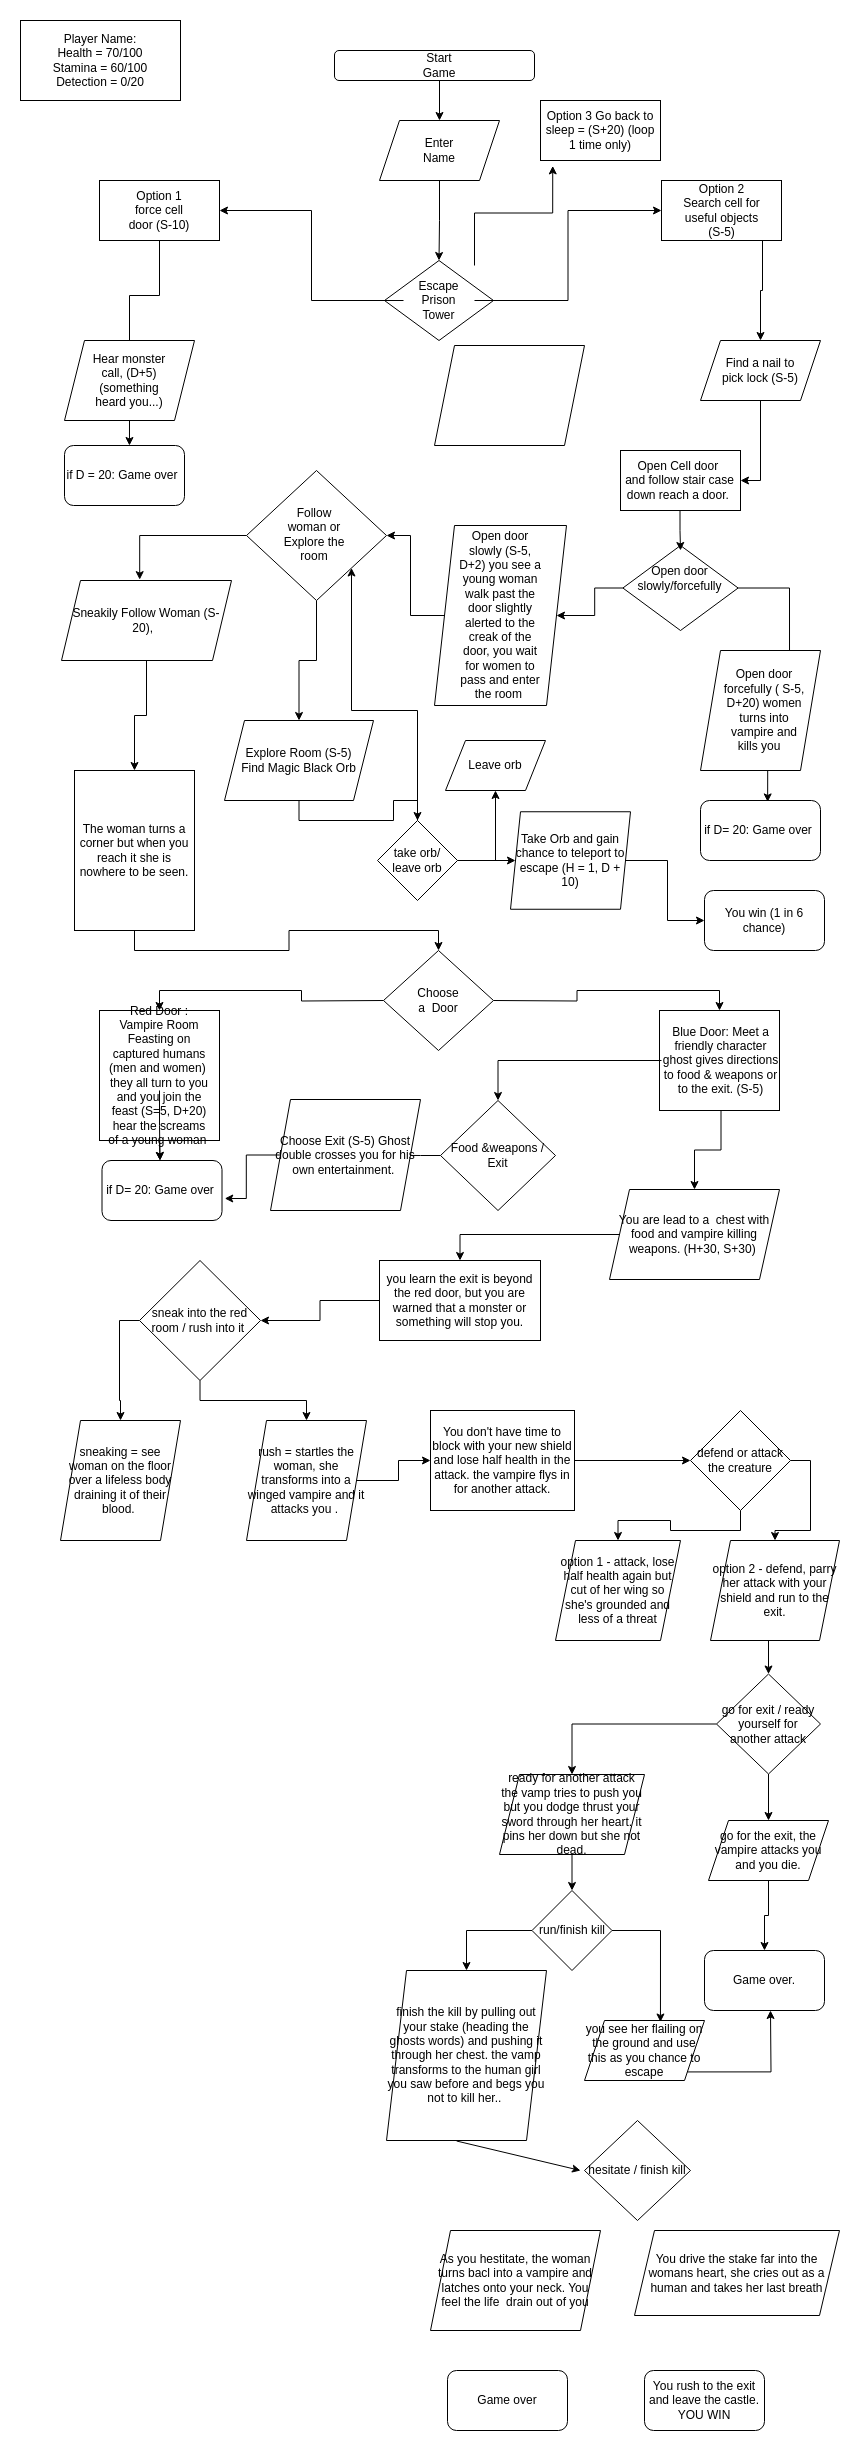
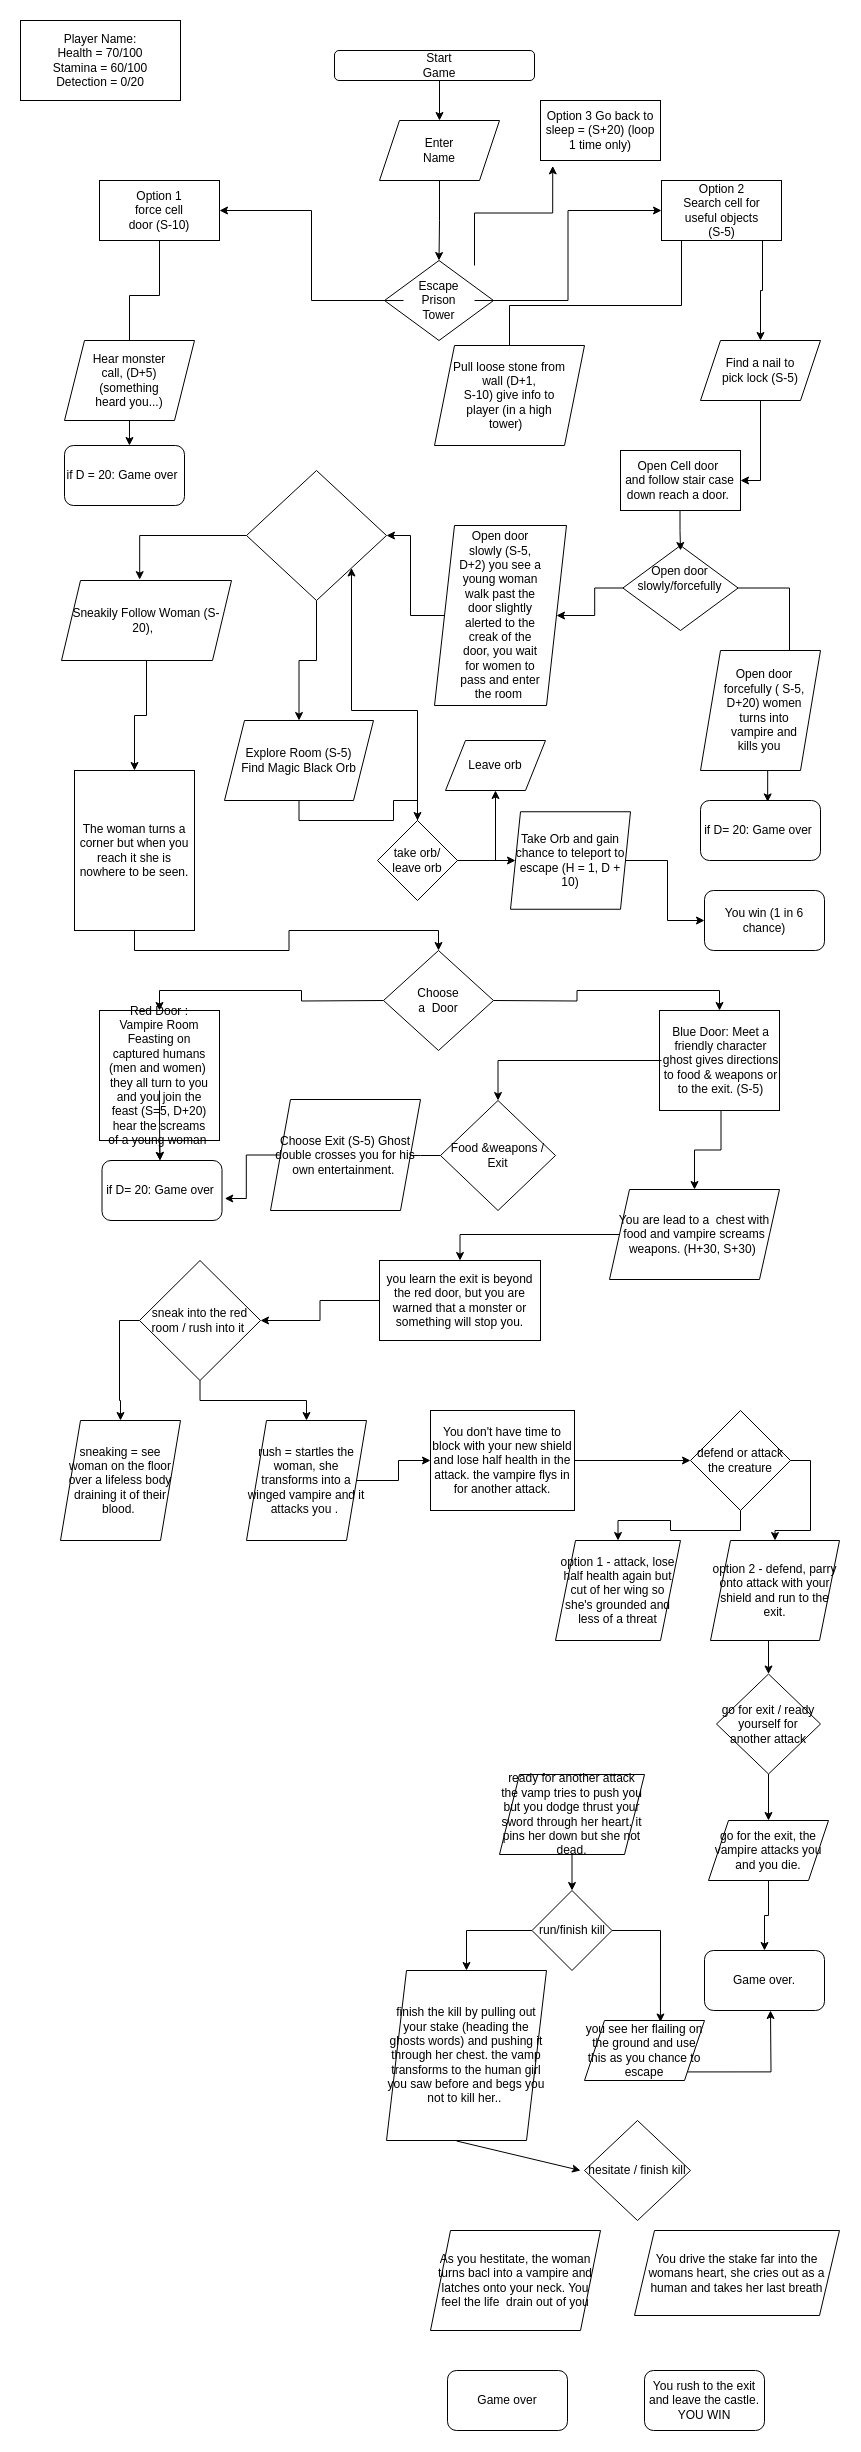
edge "Option 2 Search cell for useful objects (S-5)" -> "Pull loose stone from wall (D+1, S-10) give info to player (in a high tower)": added
node "Pull loose stone from wall (D+1, S-10) give info to player (in a high tower)": added
node "Follow woman or Explore the room": removed
node "You are lead to a chest with food and vampire killing weapons. (H+30, S+30)": label "You are lead to a chest with food and vampire killing weapons. (H+30, S+30)" -> "You are lead to a chest with food and vampire screams weapons. (H+30, S+30)"
node "option 2 - defend, parry her attack with your shield and run to the exit.": label "option 2 - defend, parry her attack with your shield and run to the exit." -> "option 2 - defend, parry onto attack with your shield and run to the exit."
edge "go for exit / ready yourself for another attack" -> "ready for another attack the vamp tries to push you but you dodge thrust your sword through her heart. it pins her down but she not dead.": removed
